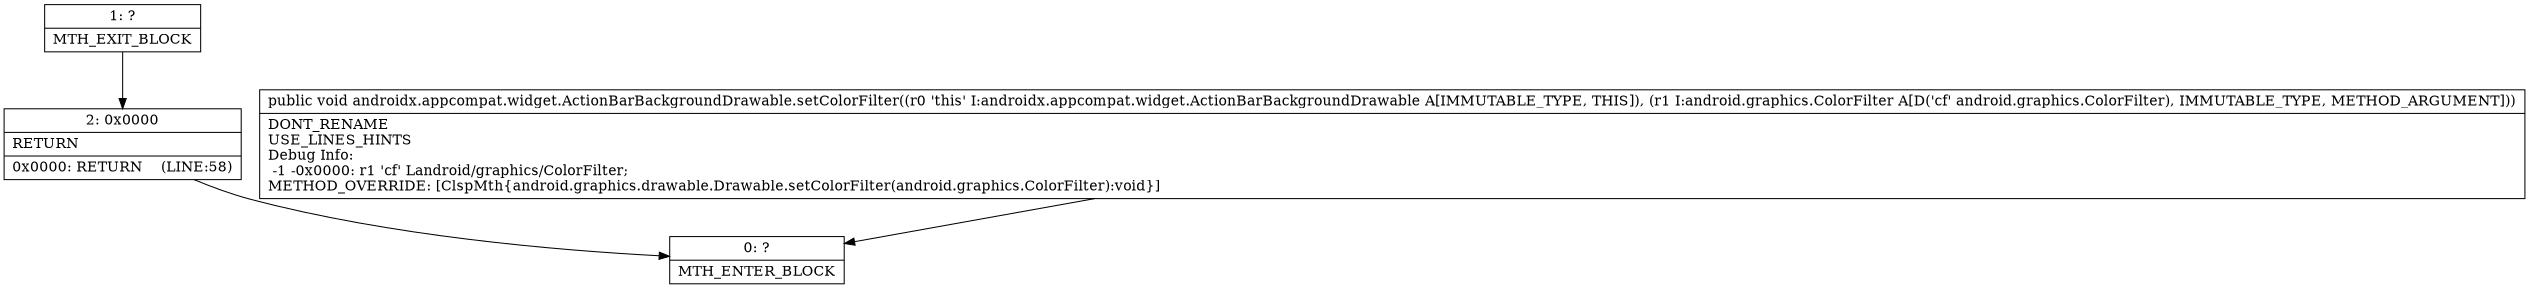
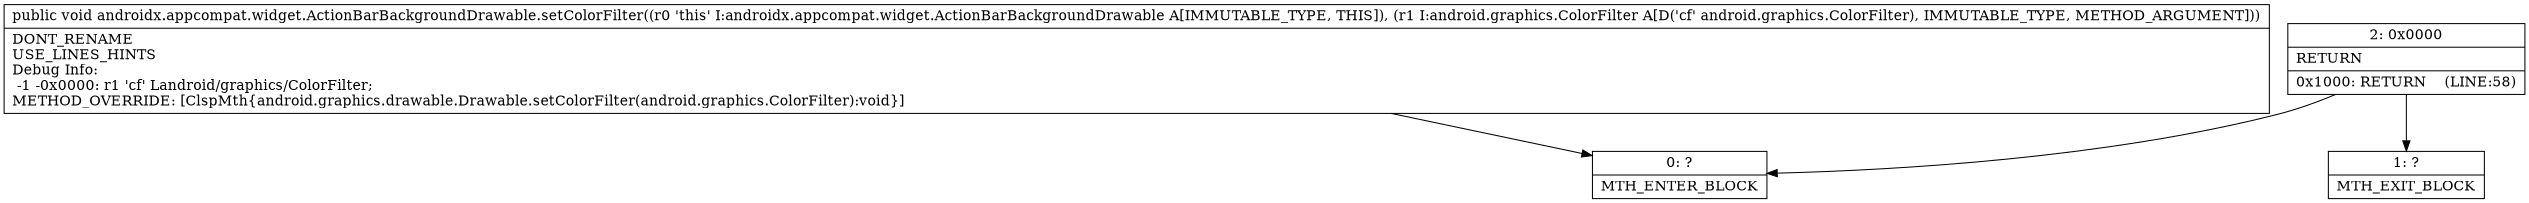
edge "1: ?" -> "2: 0x0000": reversed
node "2: 0x0000": text "0x0000: RETURN    (LINE:58)" -> "0x1000: RETURN    (LINE:58)"
